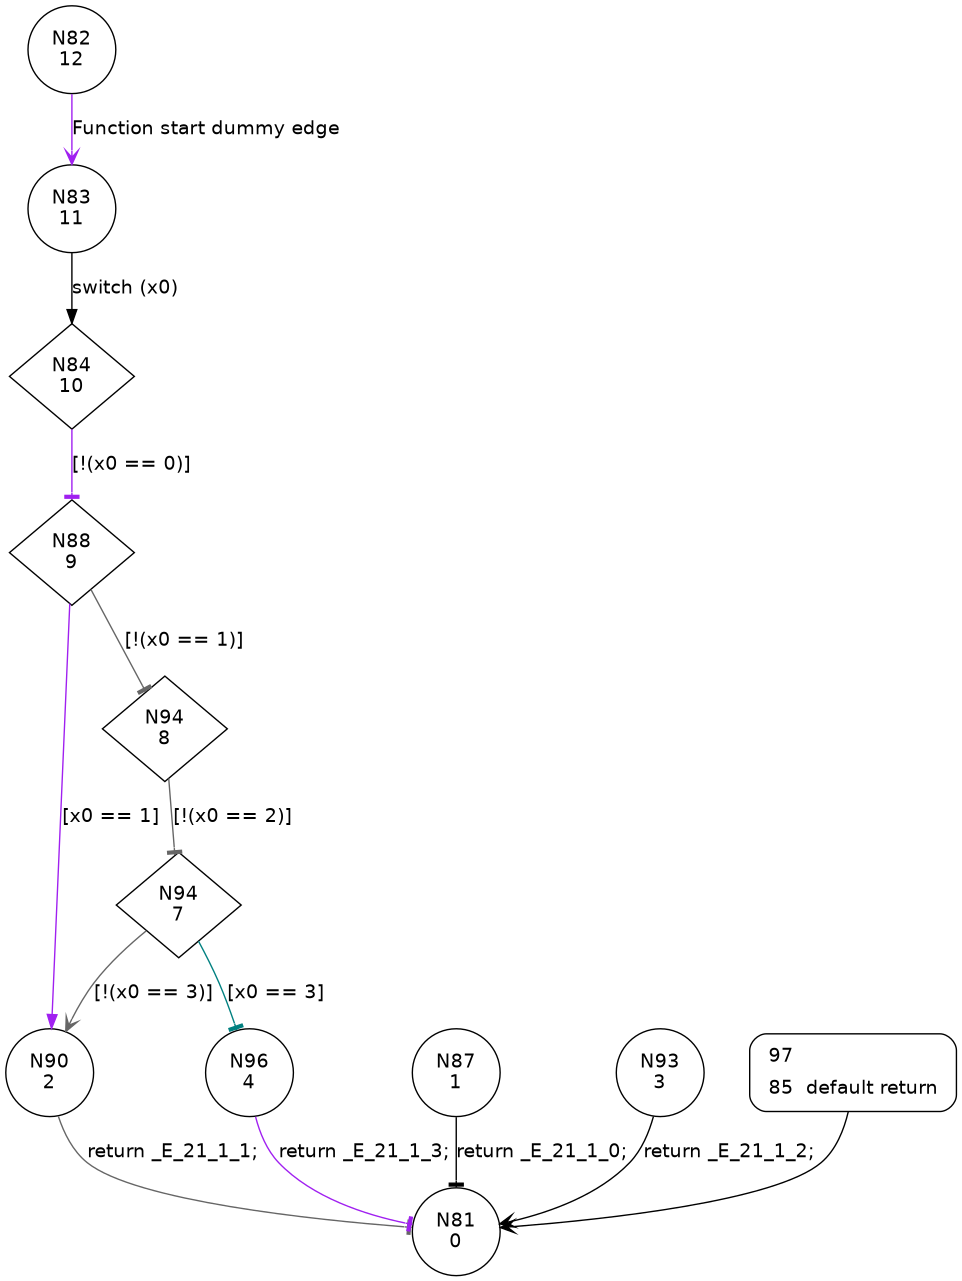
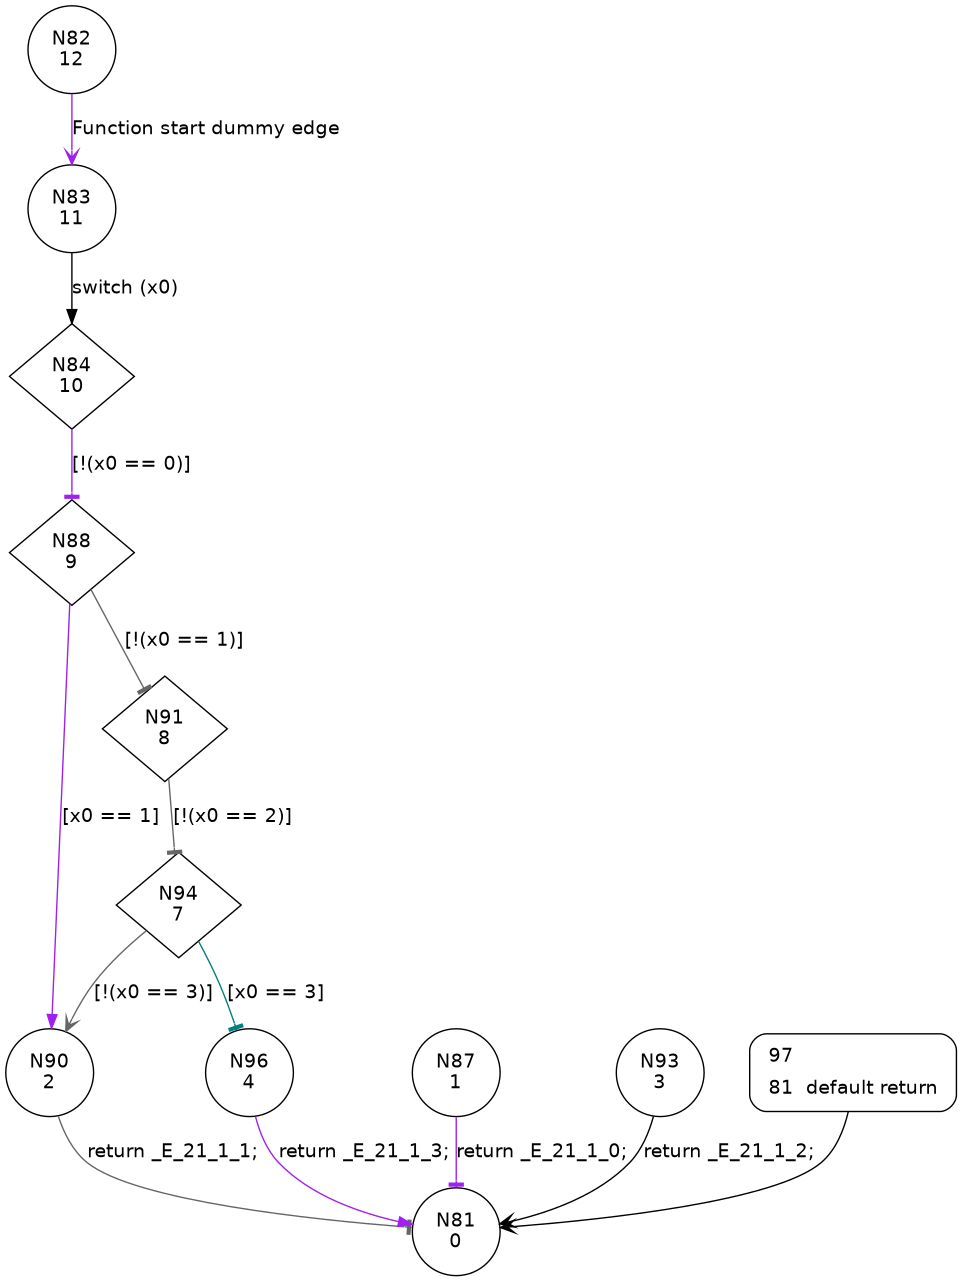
node "N94 8": label "N94 8" -> "N91 8"
node "97": text "85" -> "81"
edge "N87 1" -> "N81 0": color black -> purple
edge "N96 4" -> "N81 0": arrowhead tee -> normal
